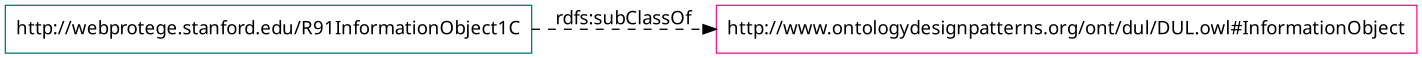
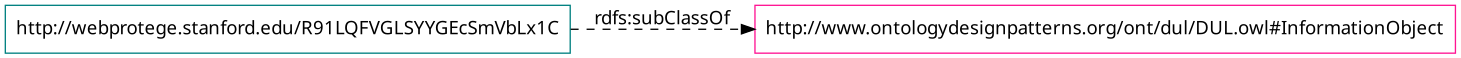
node "http://webprotege.stanford.edu/R91InformationObject1C": label "http://webprotege.stanford.edu/R91InformationObject1C" -> "http://webprotege.stanford.edu/R91LQFVGLSYYGEcSmVbLx1C"
